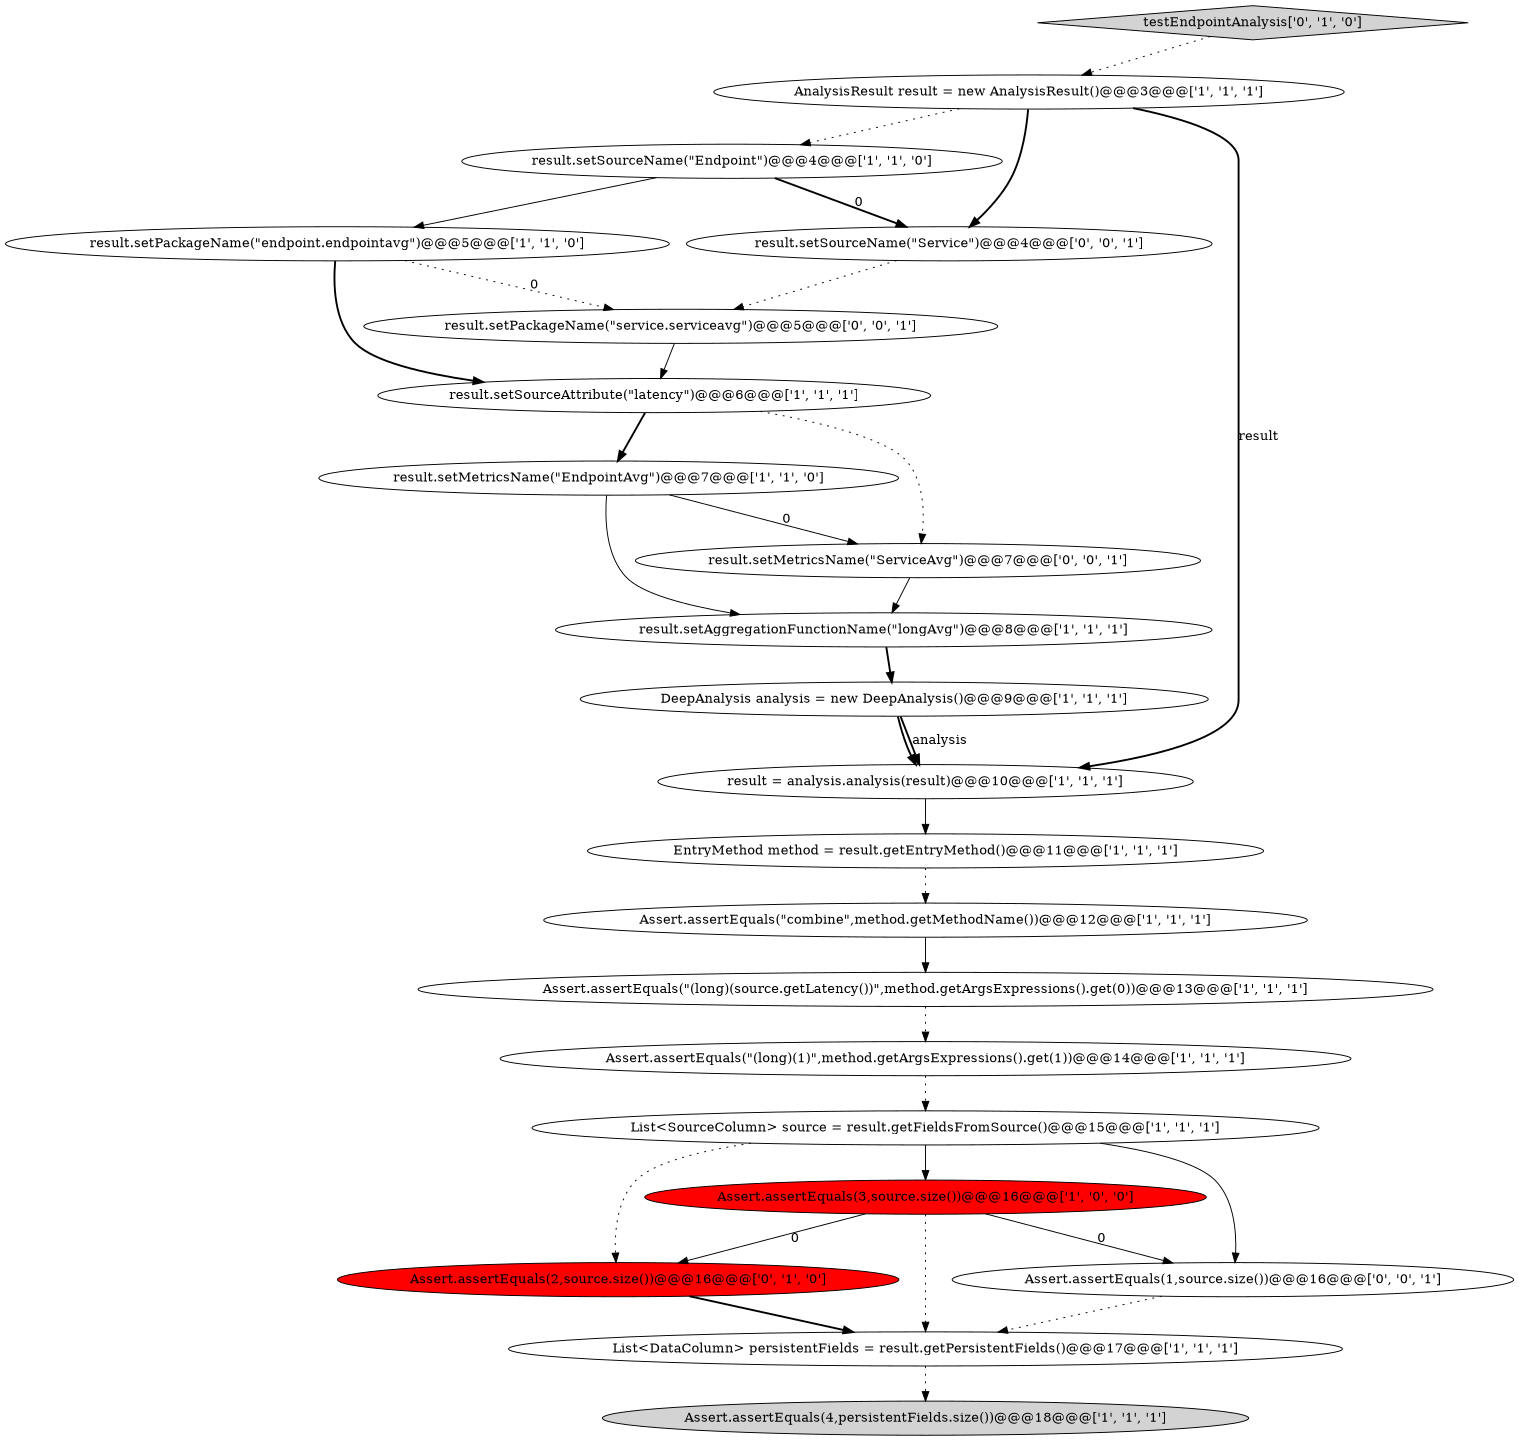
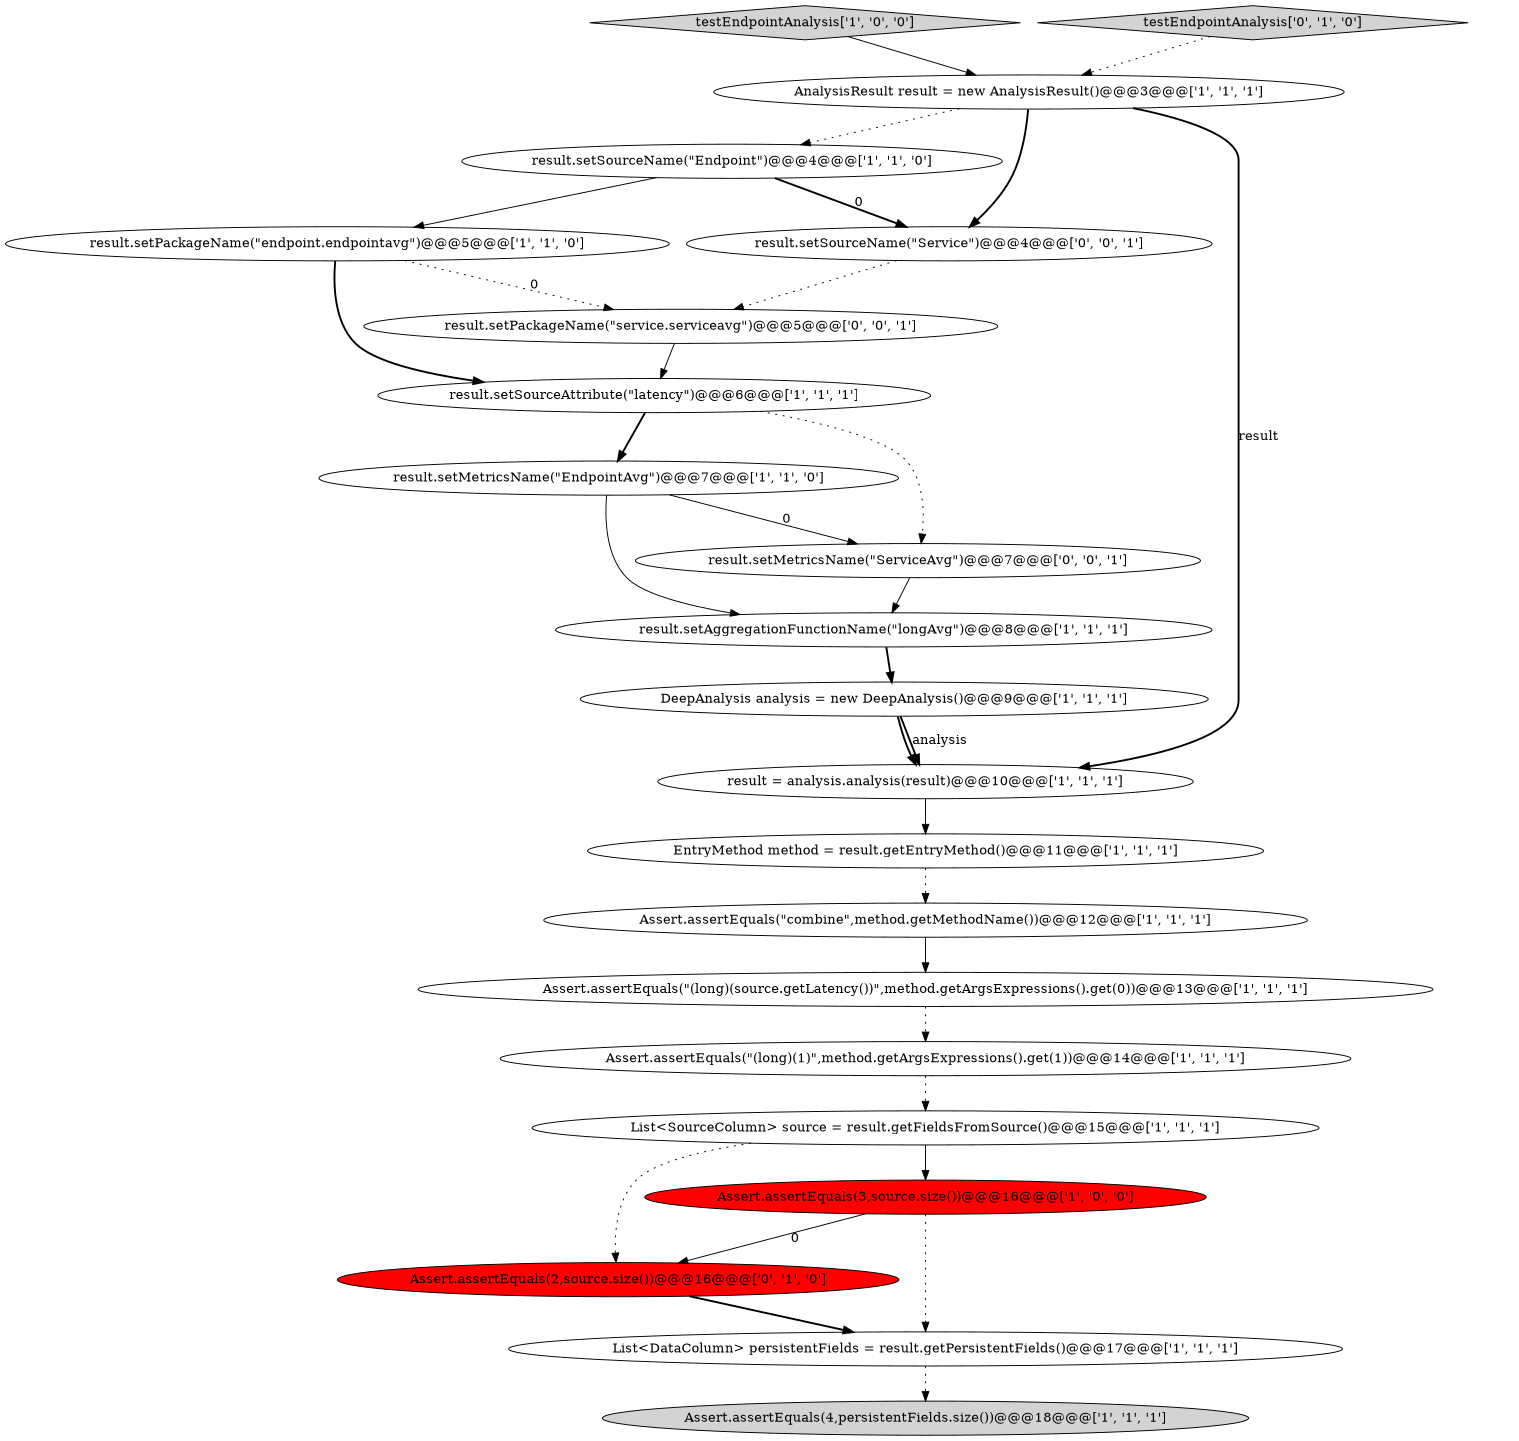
node "testEndpointAnalysis['1', '0', '0']": added
node "Assert.assertEquals(1,source.size())@@@16@@@['0', '0', '1']": removed
